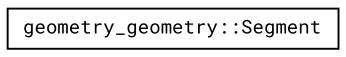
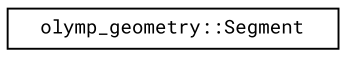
node "geometry_geometry::Segment": label "geometry_geometry::Segment" -> "olymp_geometry::Segment"
